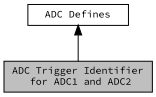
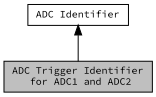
node "ADC Defines": label "ADC Defines" -> "ADC Identifier"
